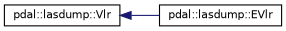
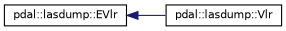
edge "pdal::lasdump::EVlr" -> "pdal::lasdump::Vlr": reversed
